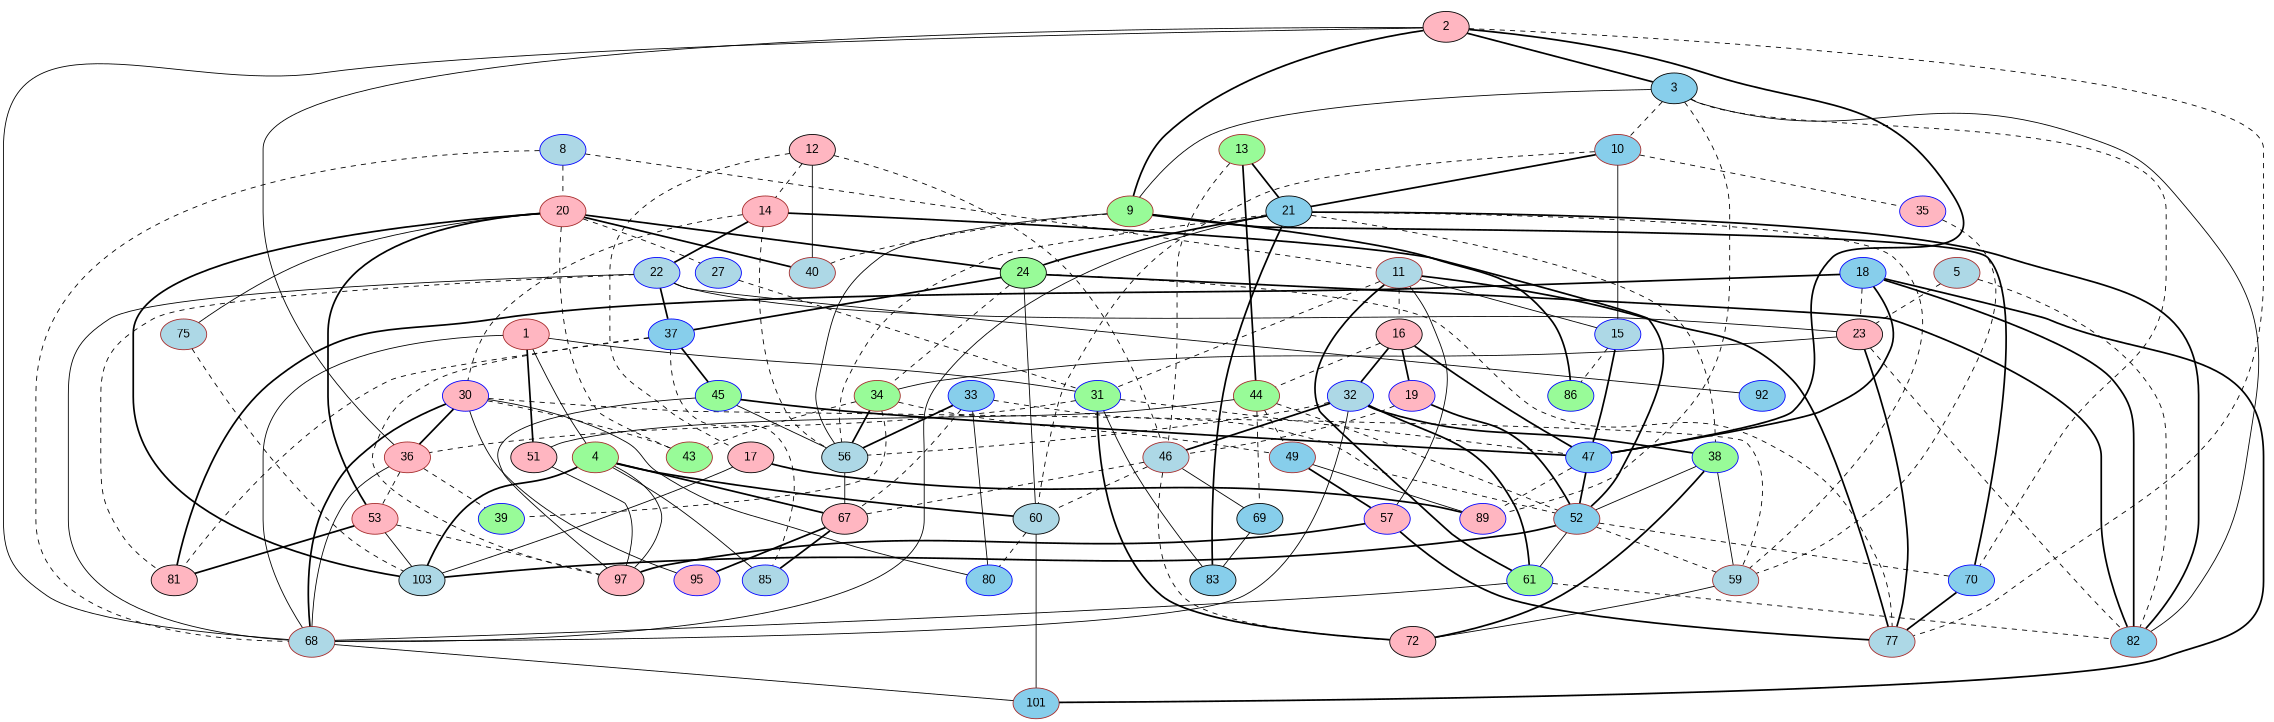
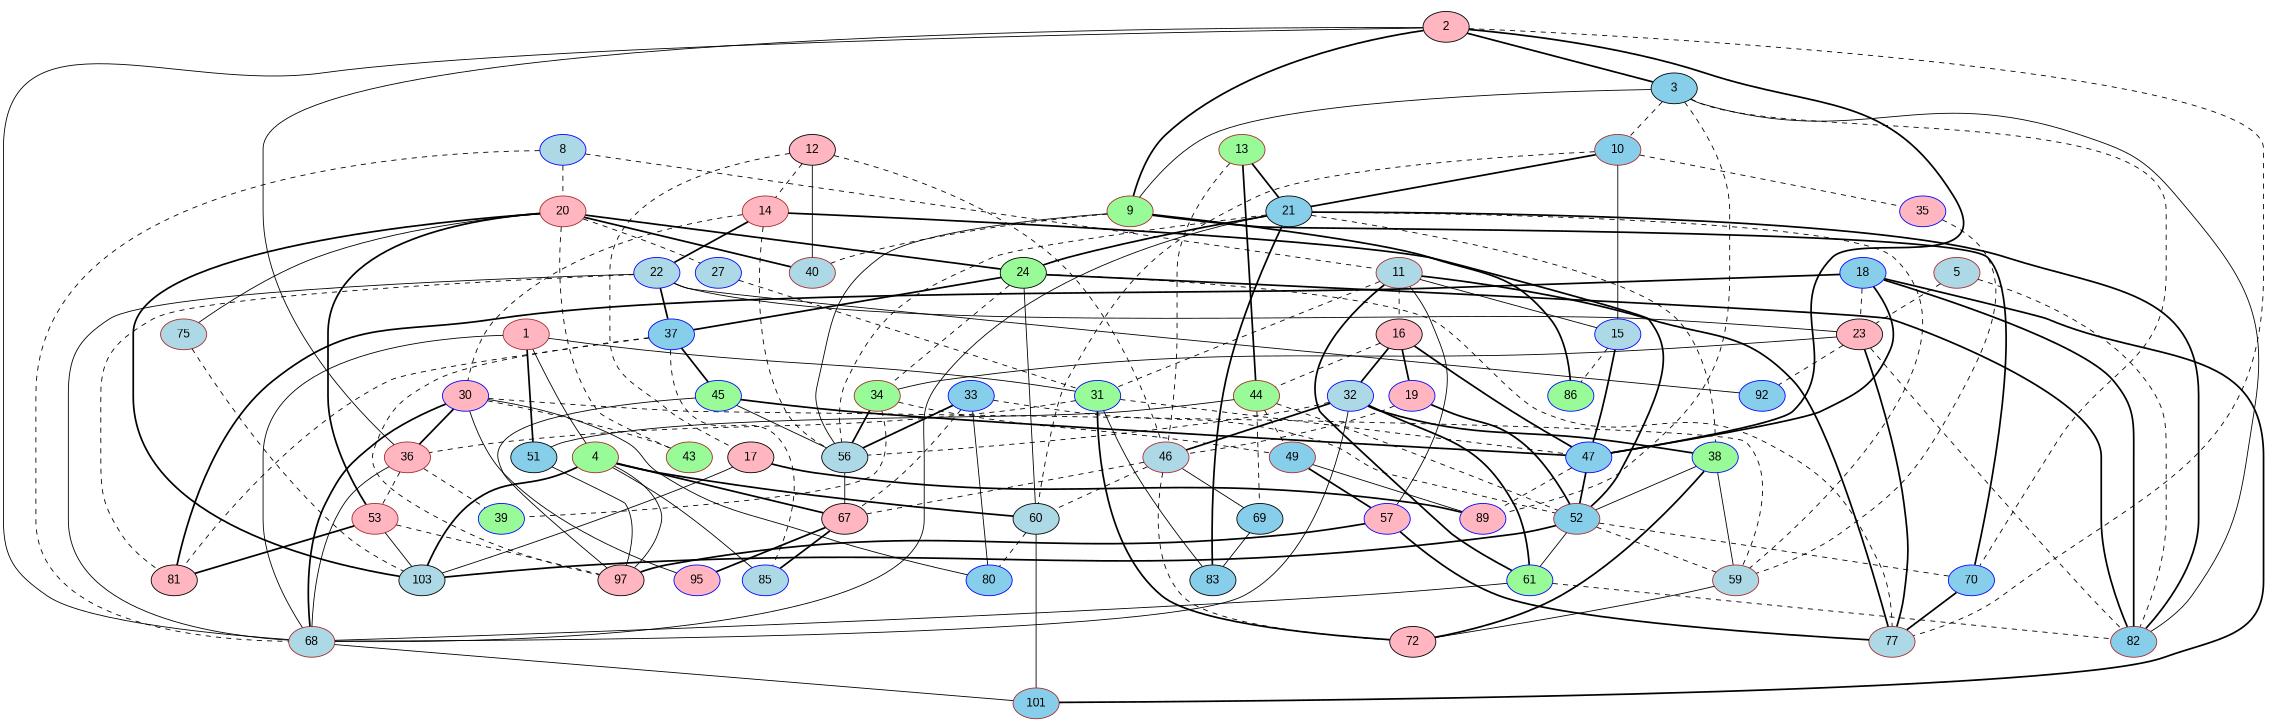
edge "23" -- "92": added
edge "34" -- "43": removed
node "51": fillcolor lightpink -> skyblue
